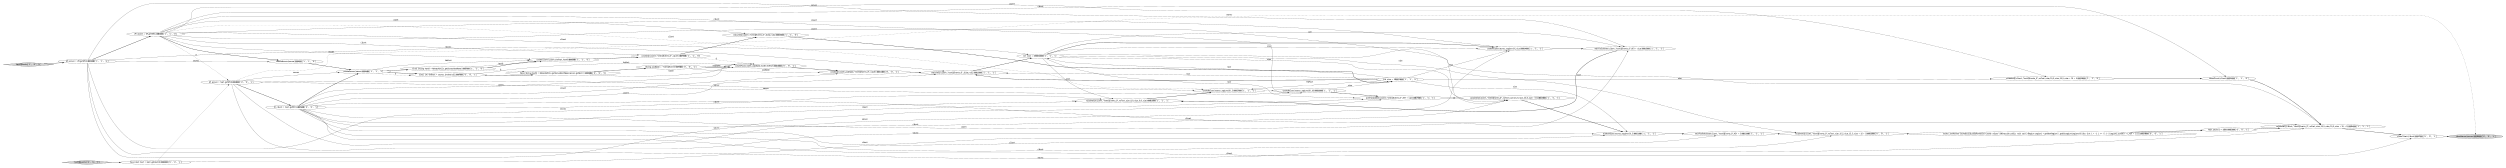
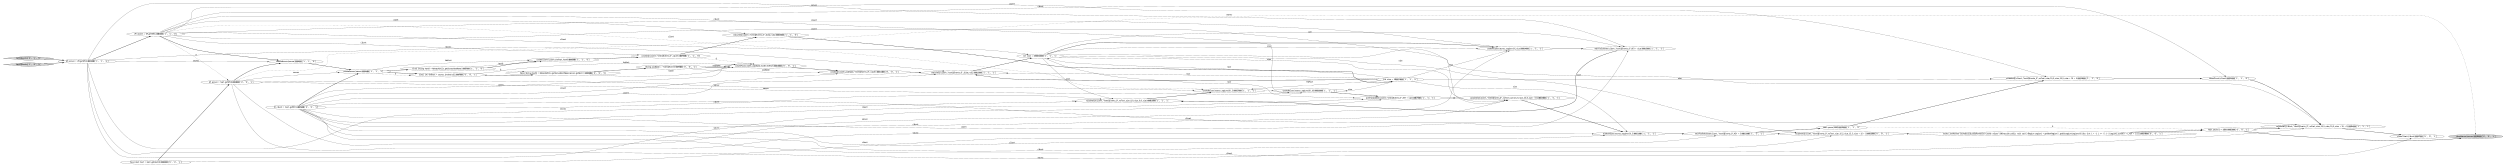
edge "VM client = VM.getVM(1)@@@4@@@['1', '1', '0']" -> "createClient(client,thePort,host0)@@@8@@@['1', '1', '0']": removed, label "client"
node "testCQEvents['0', '1', '0']": added
edge "createValues(server,regions(0(,10)@@@18@@@['1', '1', '1']" -> "int size = 10@@@11@@@['1', '1', '0']": reversed
edge "VM server = host.getVM(0)@@@4@@@['0', '0', '1']" -> "VM client = host.getVM(1)@@@5@@@['0', '0', '1']": now "VM server = host.getVM(0)@@@4@@@['0', '0', '1']" -> "createServer(server)@@@5@@@['1', '1', '0']"
edge "final Host host = Host.getHost(0)@@@3@@@['0', '0', '1']" -> "VM server = host.getVM(0)@@@4@@@['0', '0', '1']": style dashed -> bold
node "Wait.pause(1000)@@@33@@@['1', '1', '0']": added
edge "closeClient(client)@@@37@@@['0', '0', '1']" -> "closeServer(server)@@@38@@@['0', '0', '1']": now "Wait.pause(1 * 1000)@@@35@@@['0', '0', '1']" -> "closeServer(server)@@@38@@@['0', '0', '1']"
node "testCQEvents['0', '0', '1']": removed
